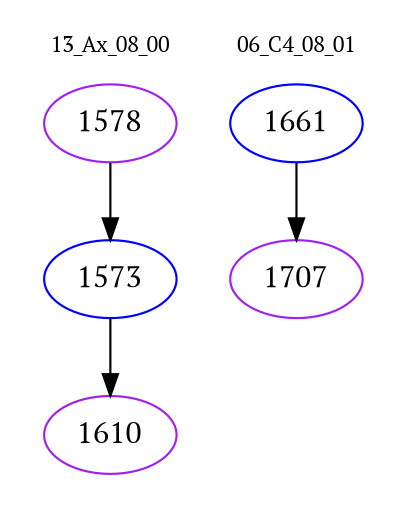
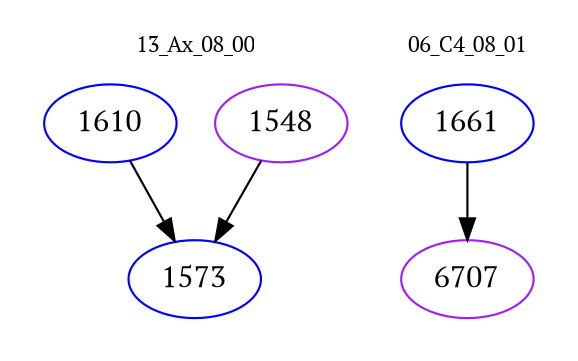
node "1578": label "1578" -> "1548"
node "1707": label "1707" -> "6707"
edge "1573" -> "1610": reversed
node "1610": color purple -> blue
